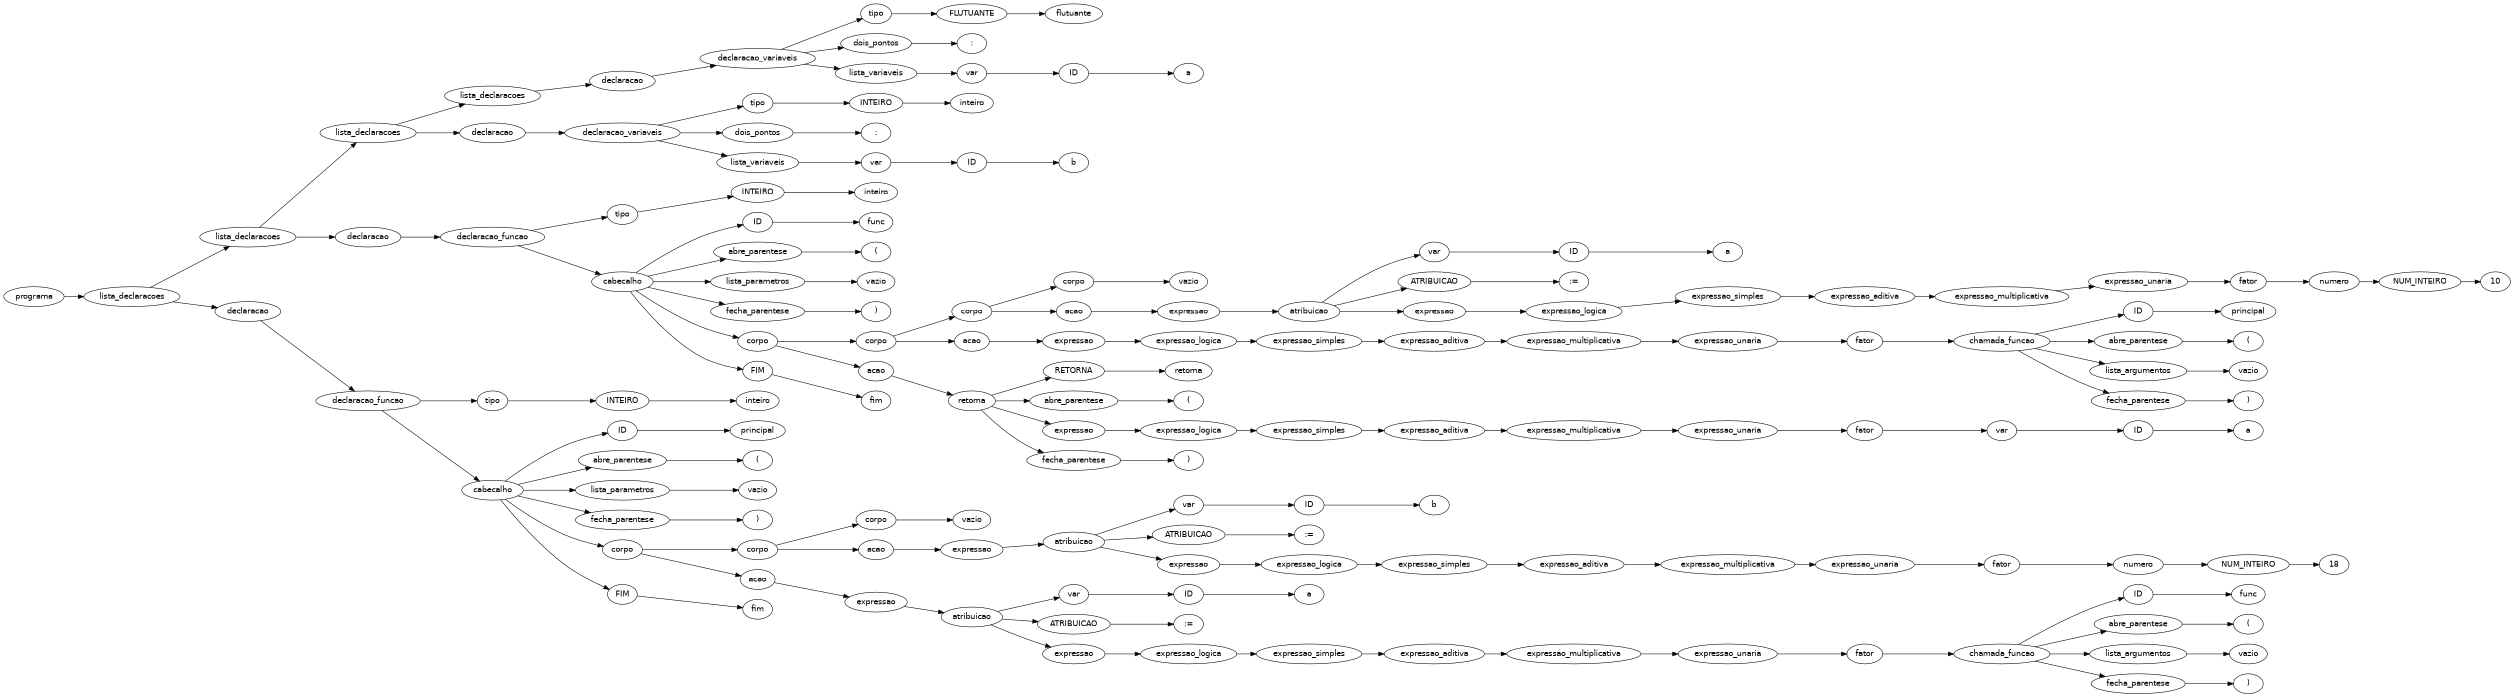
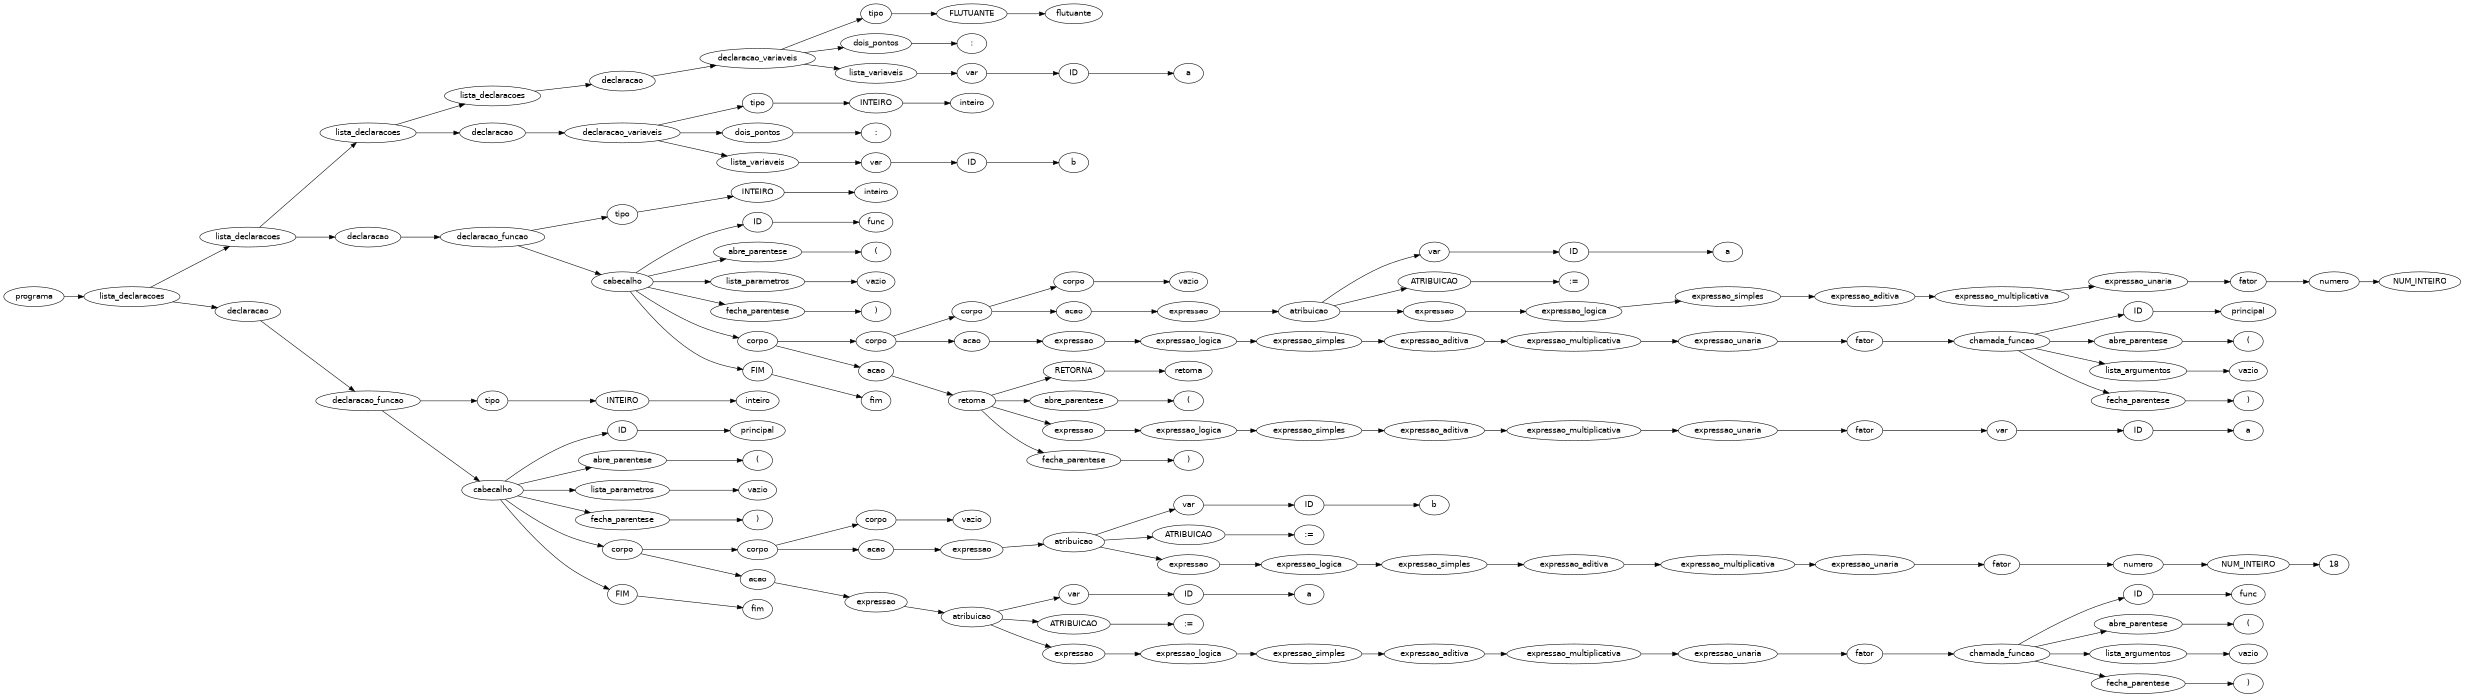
node "10": removed
